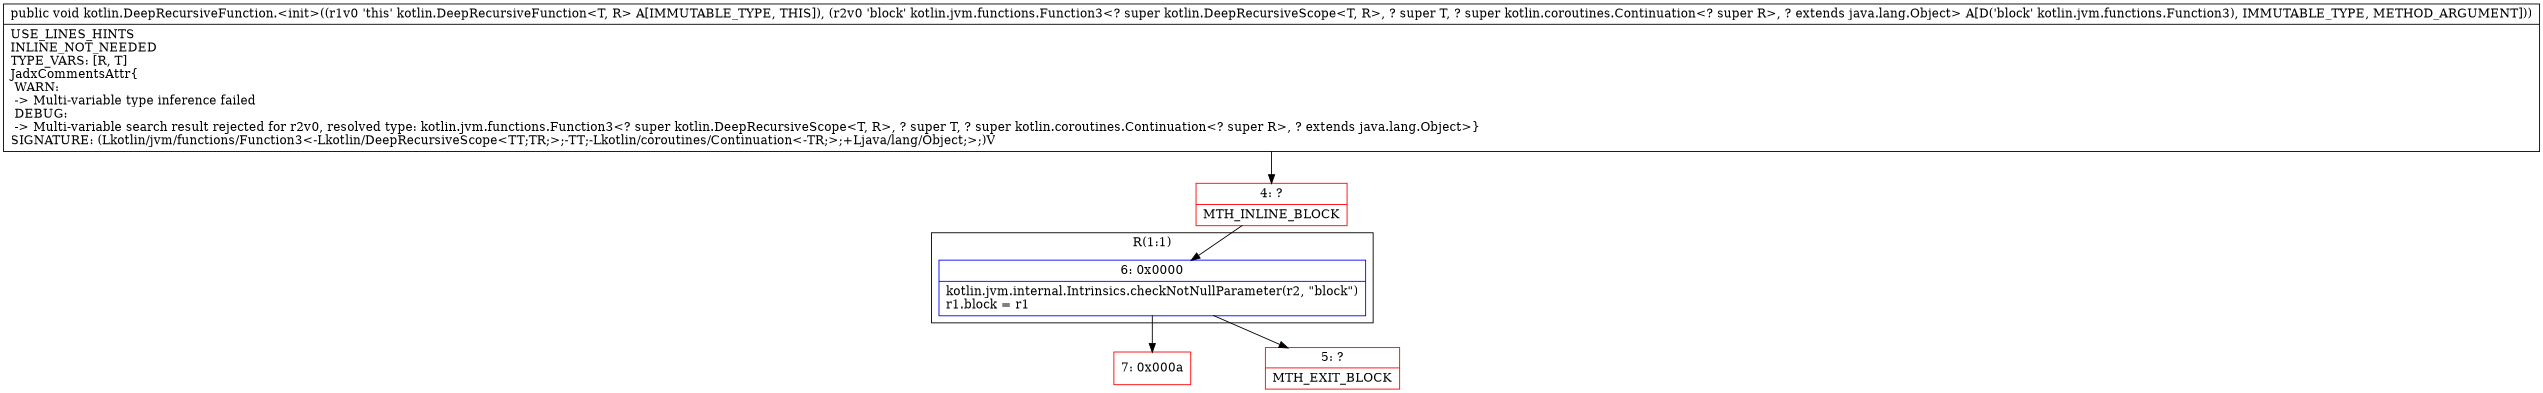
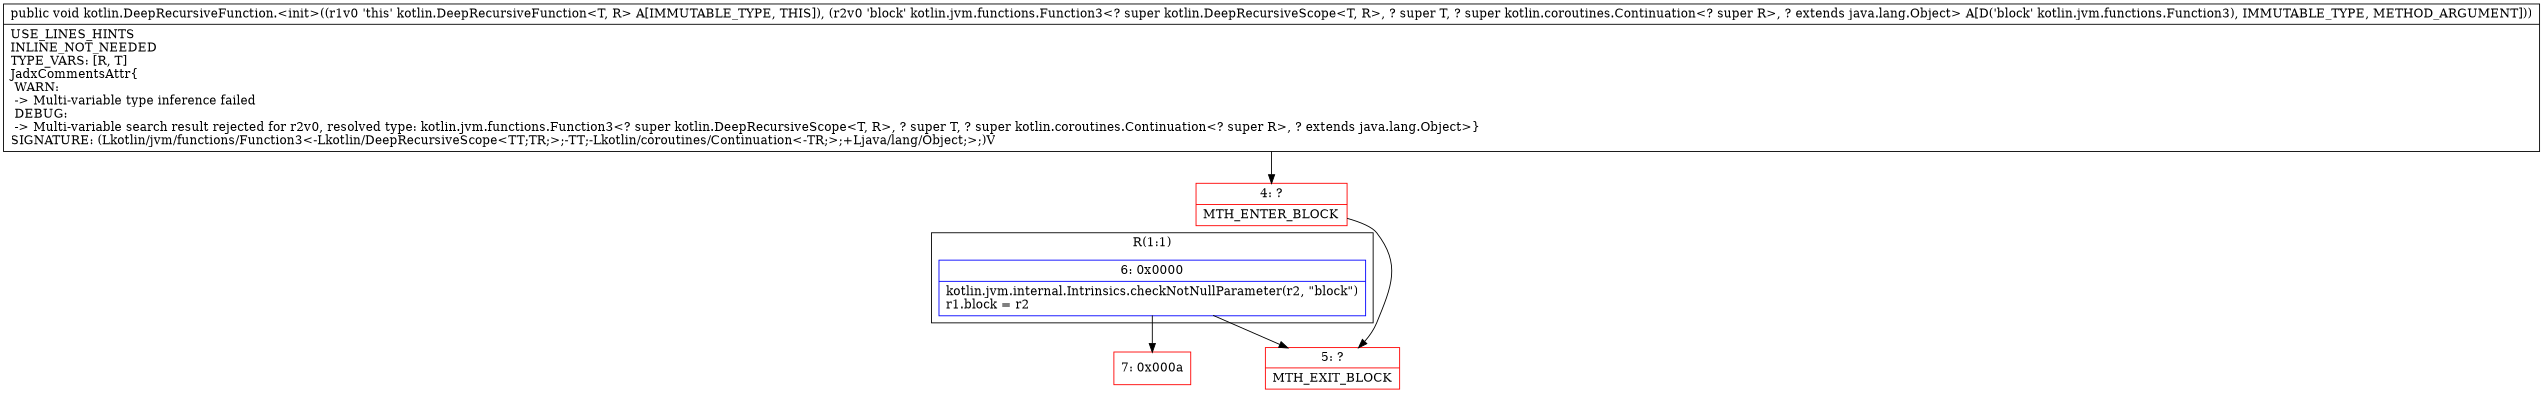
node "4: ?": text "MTH_INLINE_BLOCK" -> "MTH_ENTER_BLOCK"
edge "4: ?" -> "6: 0x0000": now "4: ?" -> "5: ?"
node "6: 0x0000": text "r1.block = r1" -> "r1.block = r2"
